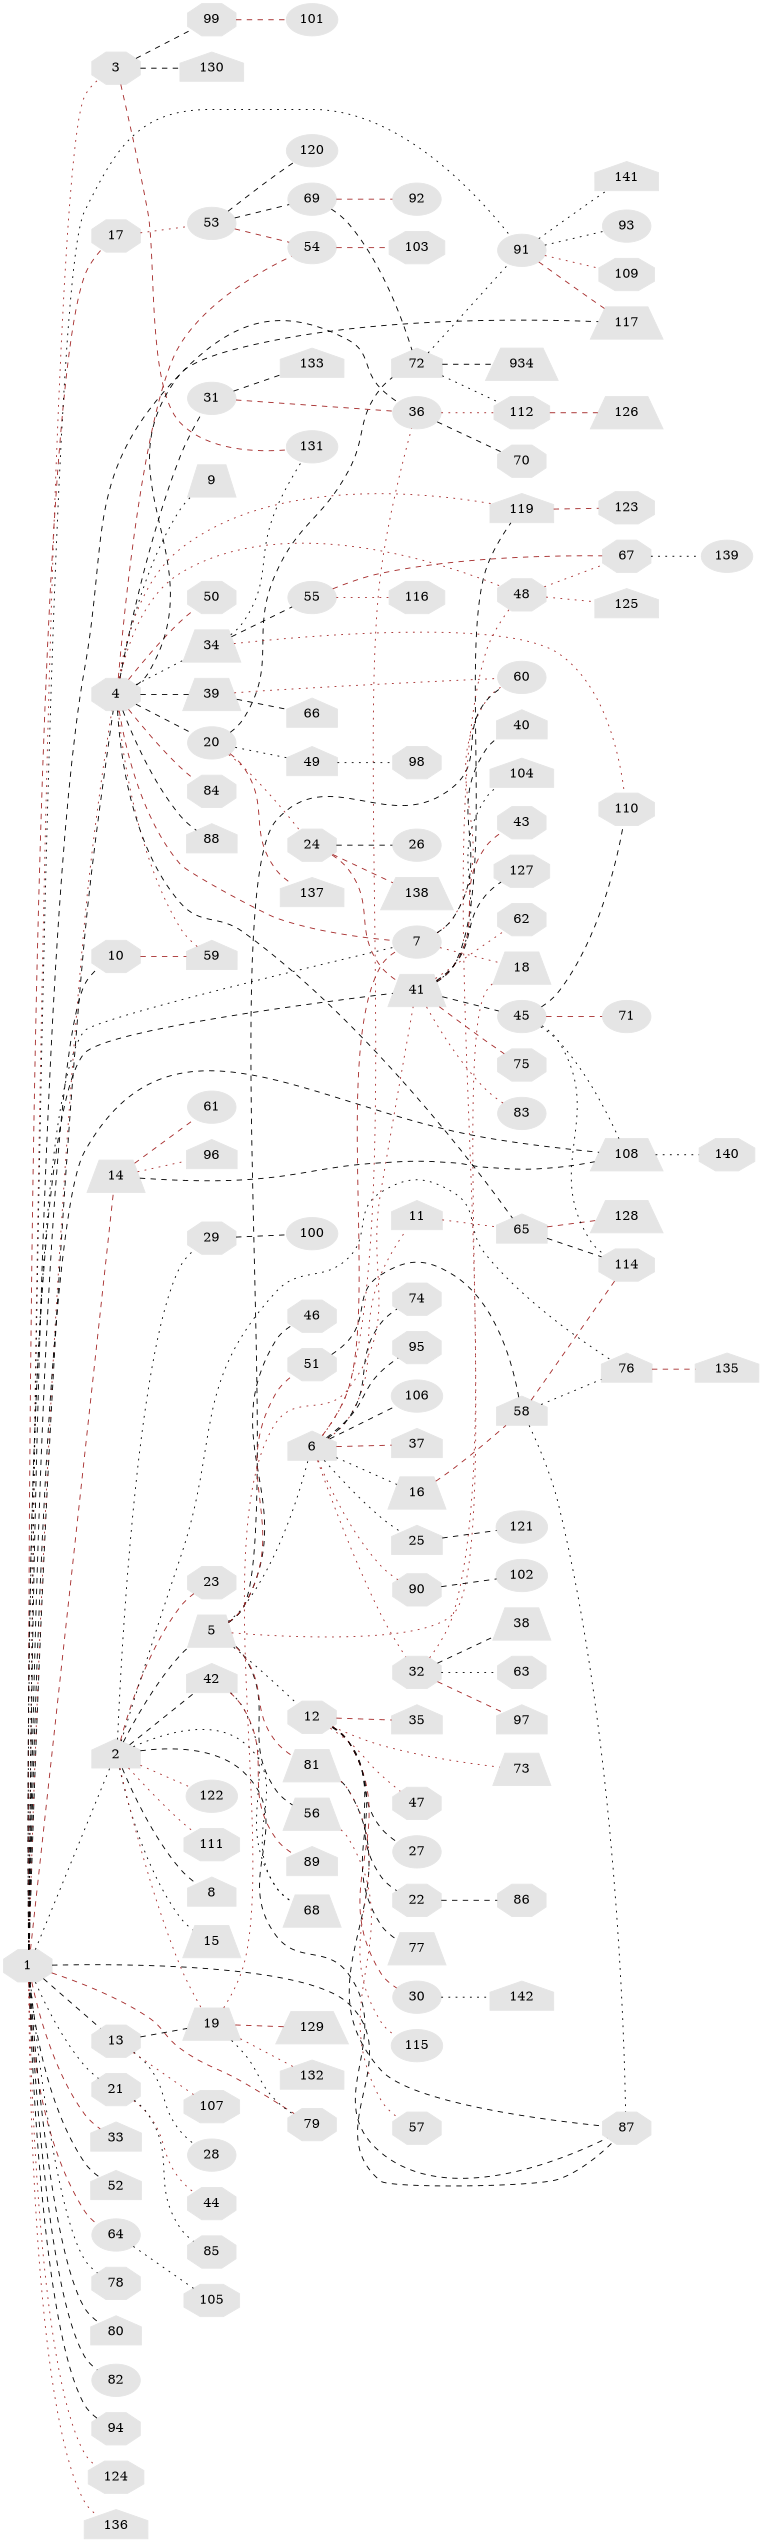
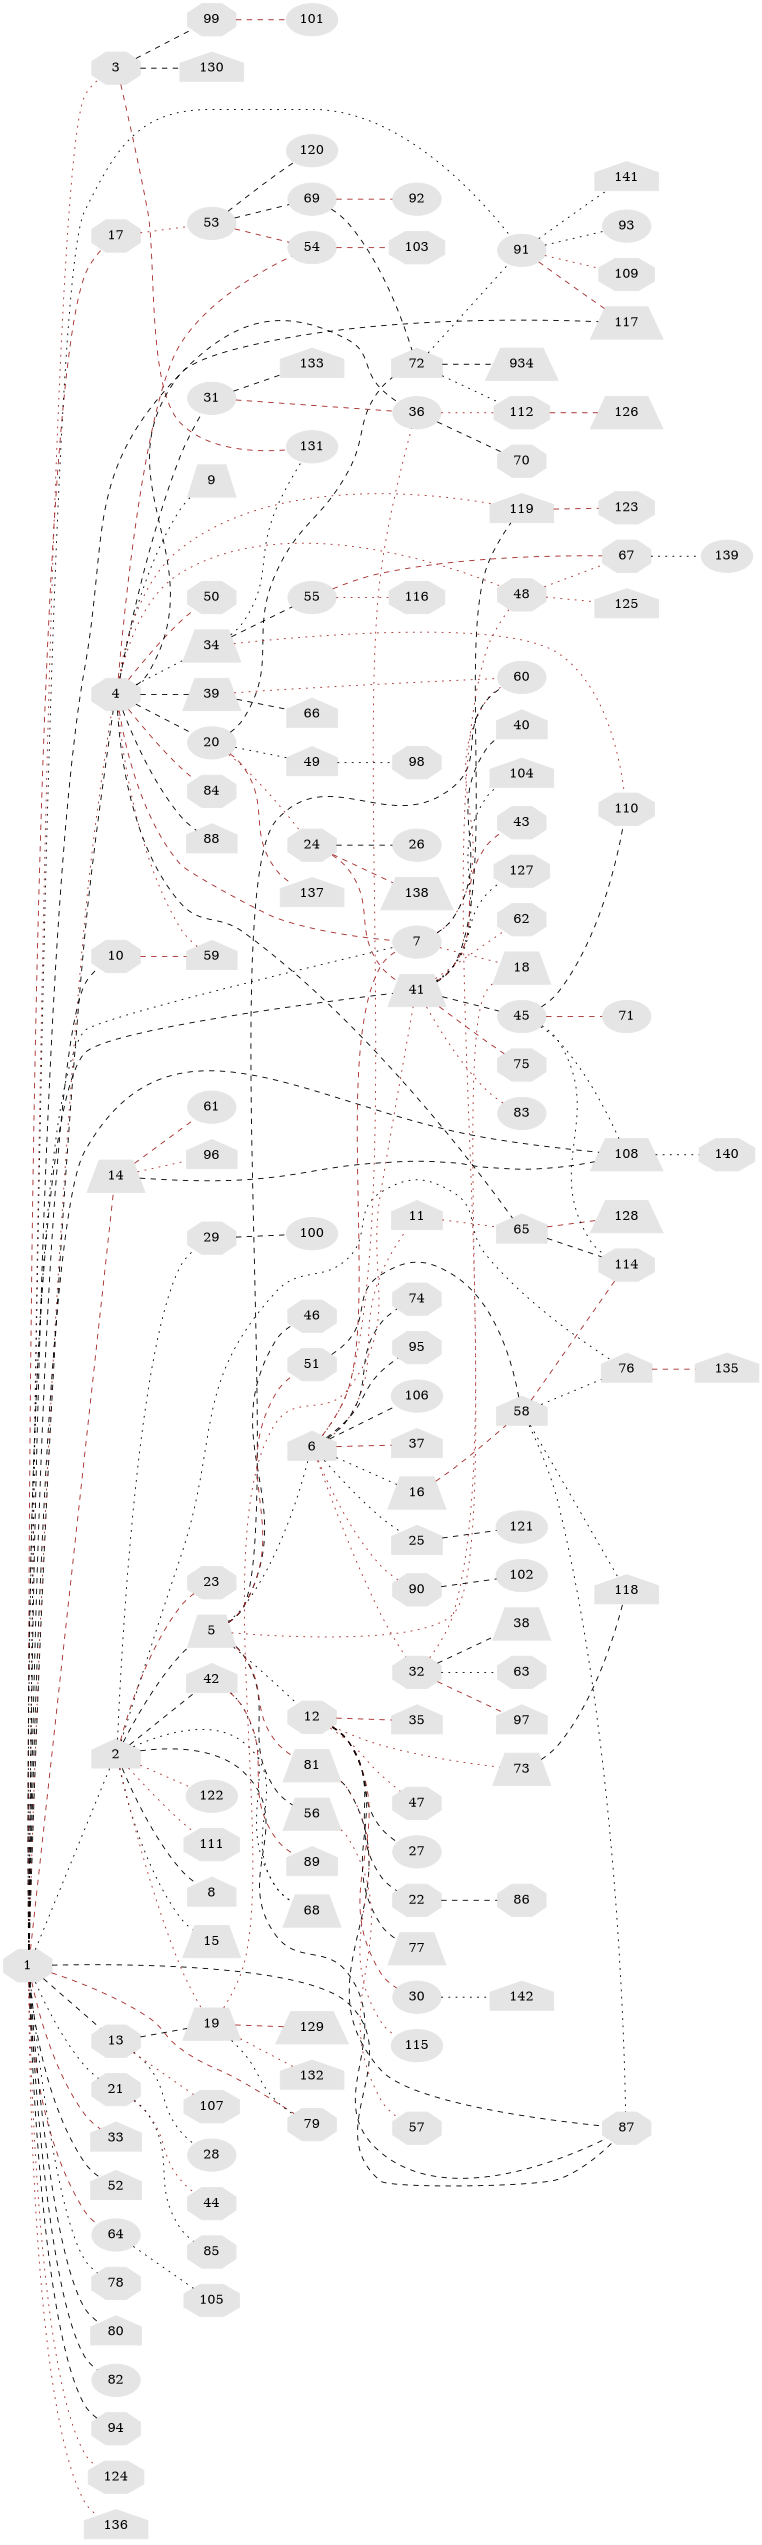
edge "127" -- "41": style dashed -> dotted
node "118": added
